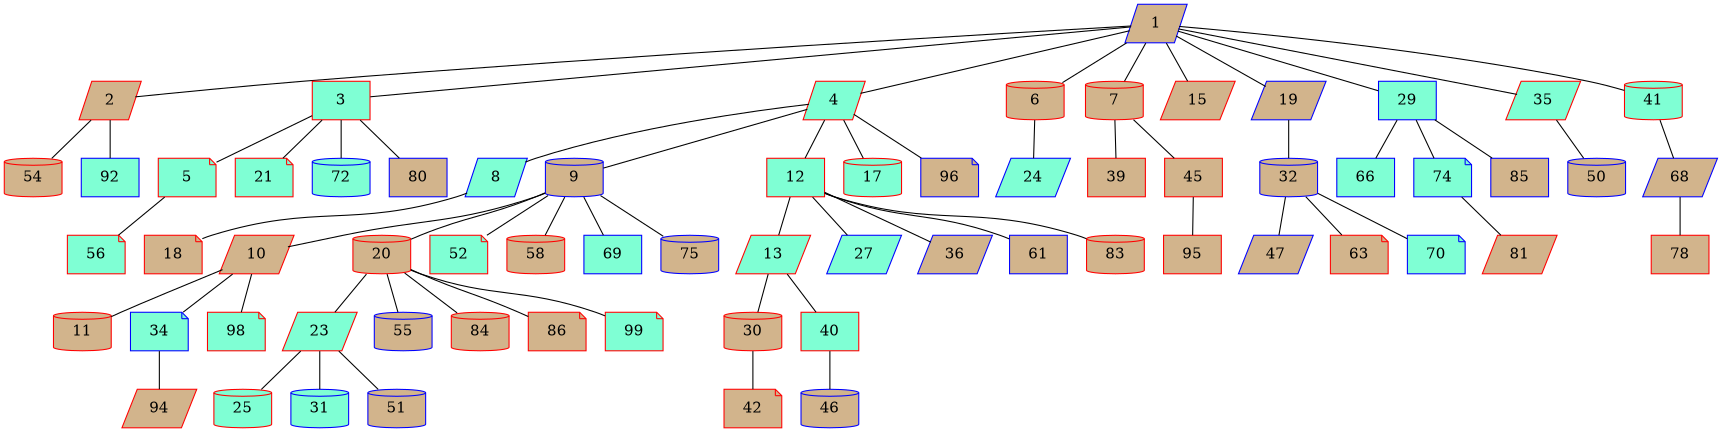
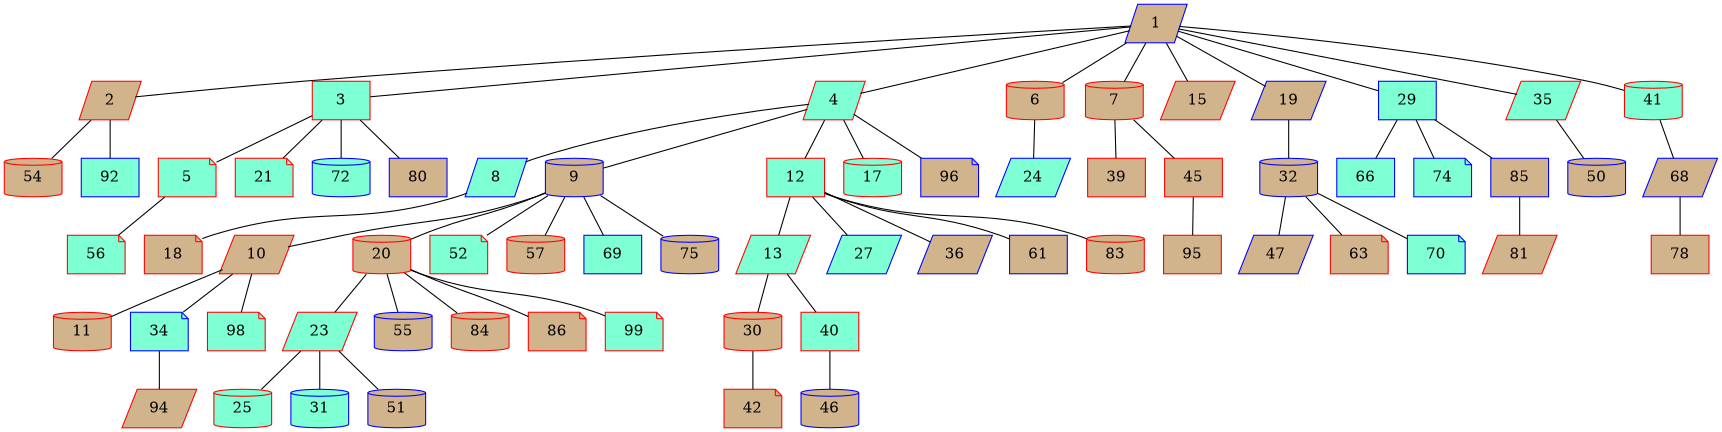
edge "74" -- "81": now "85" -- "81"
node "58": label "58" -> "57"
